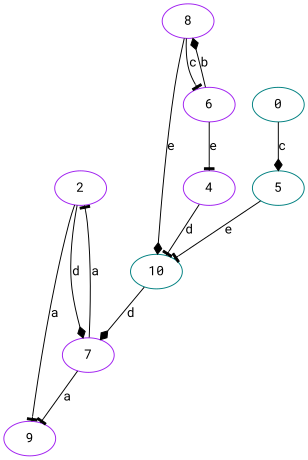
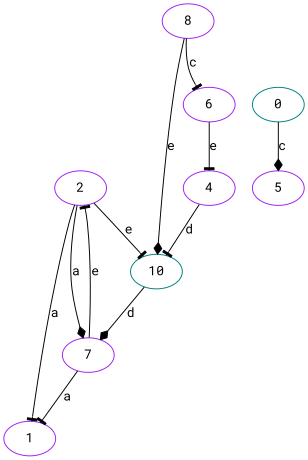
edge "6" -> "8": removed, label "b"
node "5": color teal -> purple
edge "5" -> "10": now "2" -> "10"
edge "2" -> "7": label "d" -> "a"
edge "7" -> "2": label "a" -> "e"
node "9": label "9" -> "1"
